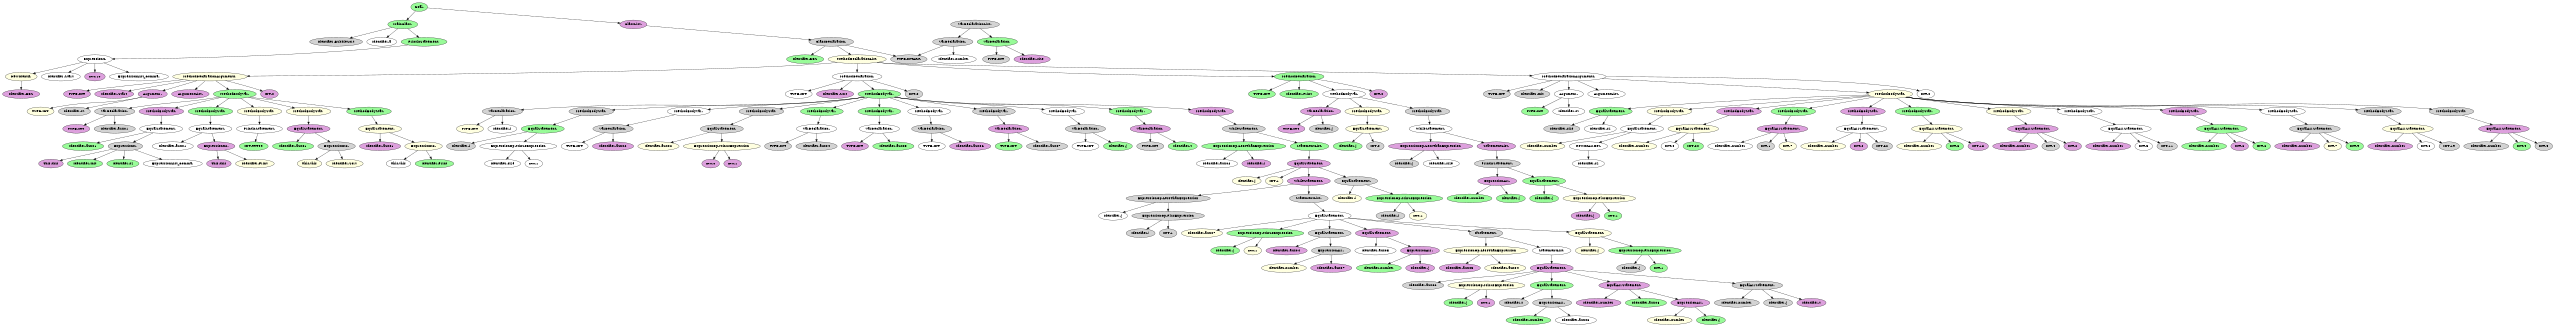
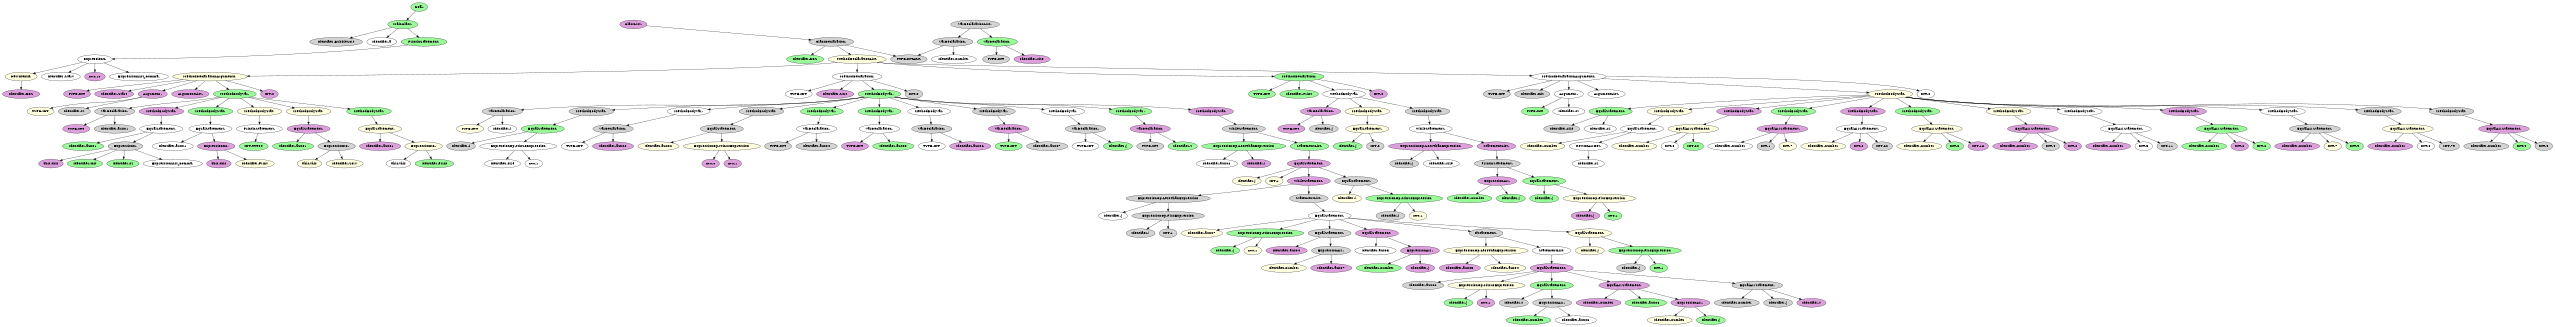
edge "Goal:" -> "ClassList:": removed
node "INT:19": label "INT:19" -> "INT:79"
